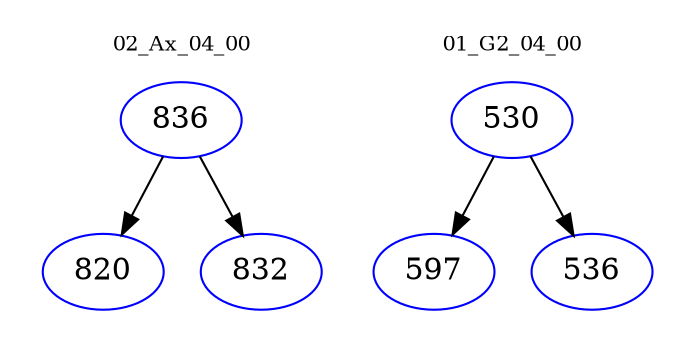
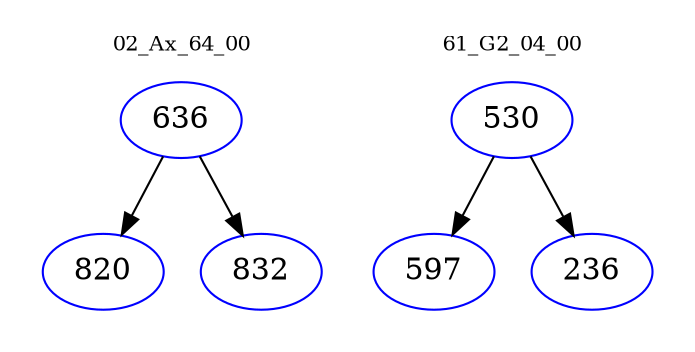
cluster "02_Ax_04_00": label "02_Ax_04_00" -> "02_Ax_64_00"
cluster "01_G2_04_00": label "01_G2_04_00" -> "61_G2_04_00"
node "836": label "836" -> "636"
node "536": label "536" -> "236"
